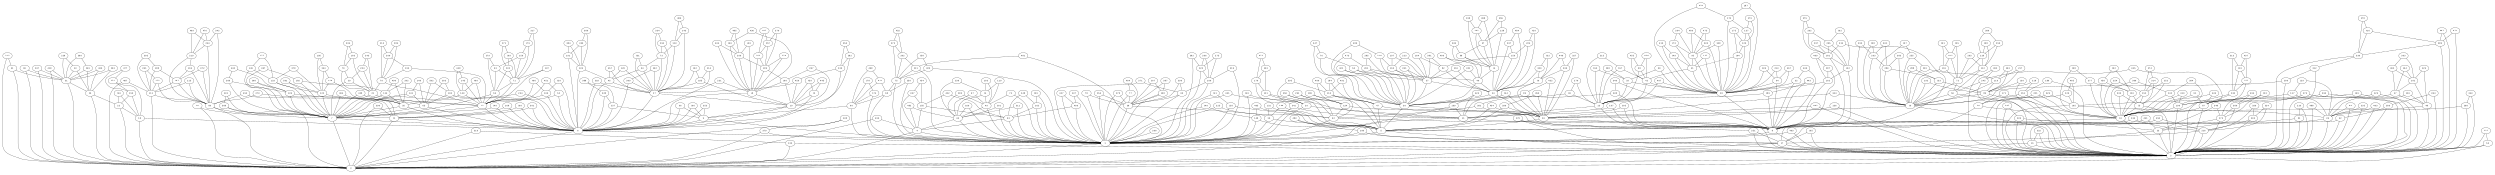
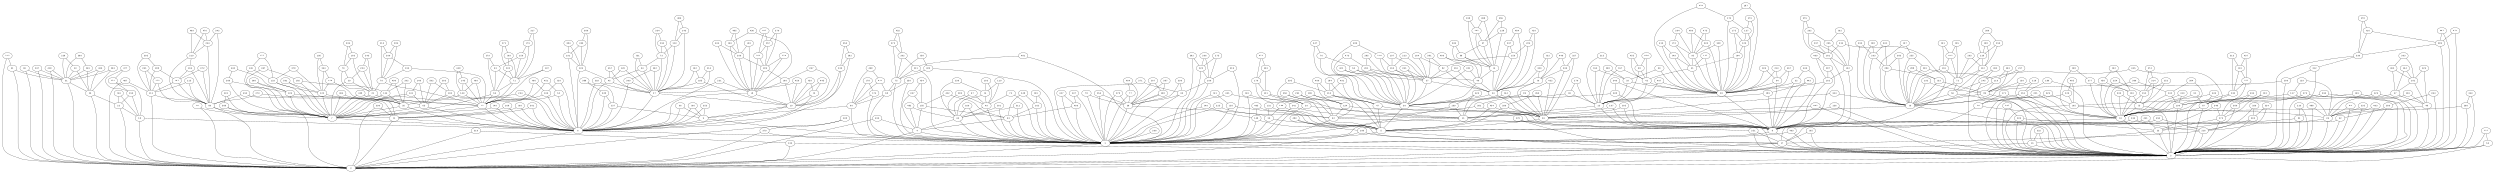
edge "239" -- "456": now "239" -- "19"
edge "7" -- "3": removed
